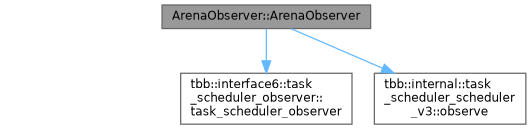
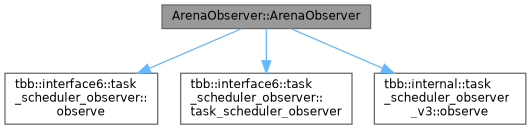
node "tbb::interface6::task _scheduler_observer:: observe": added
node "tbb::internal::task _scheduler_scheduler _v3::observe": label "tbb::internal::task _scheduler_scheduler _v3::observe" -> "tbb::internal::task _scheduler_observer _v3::observe"
